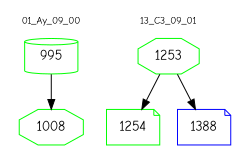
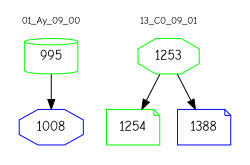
cluster "13_C3_09_01": label "13_C3_09_01" -> "13_C0_09_01"
node "1008": color green -> blue
